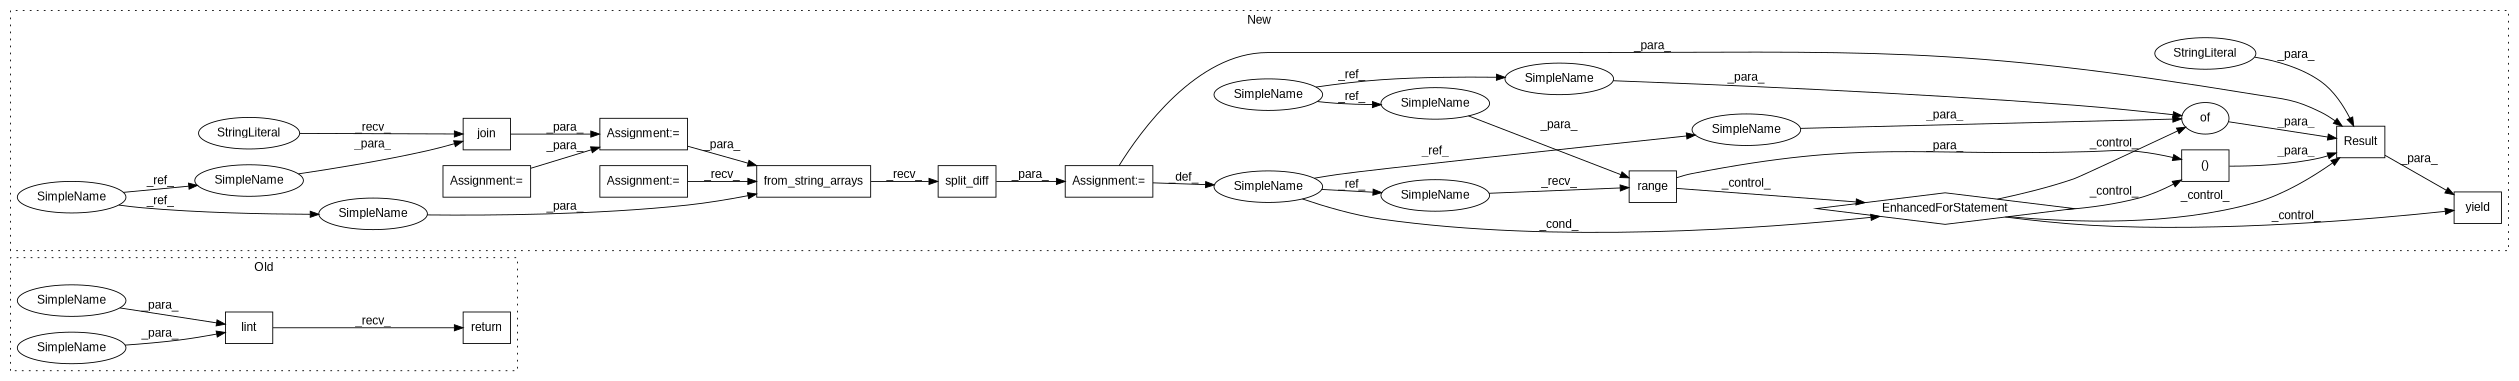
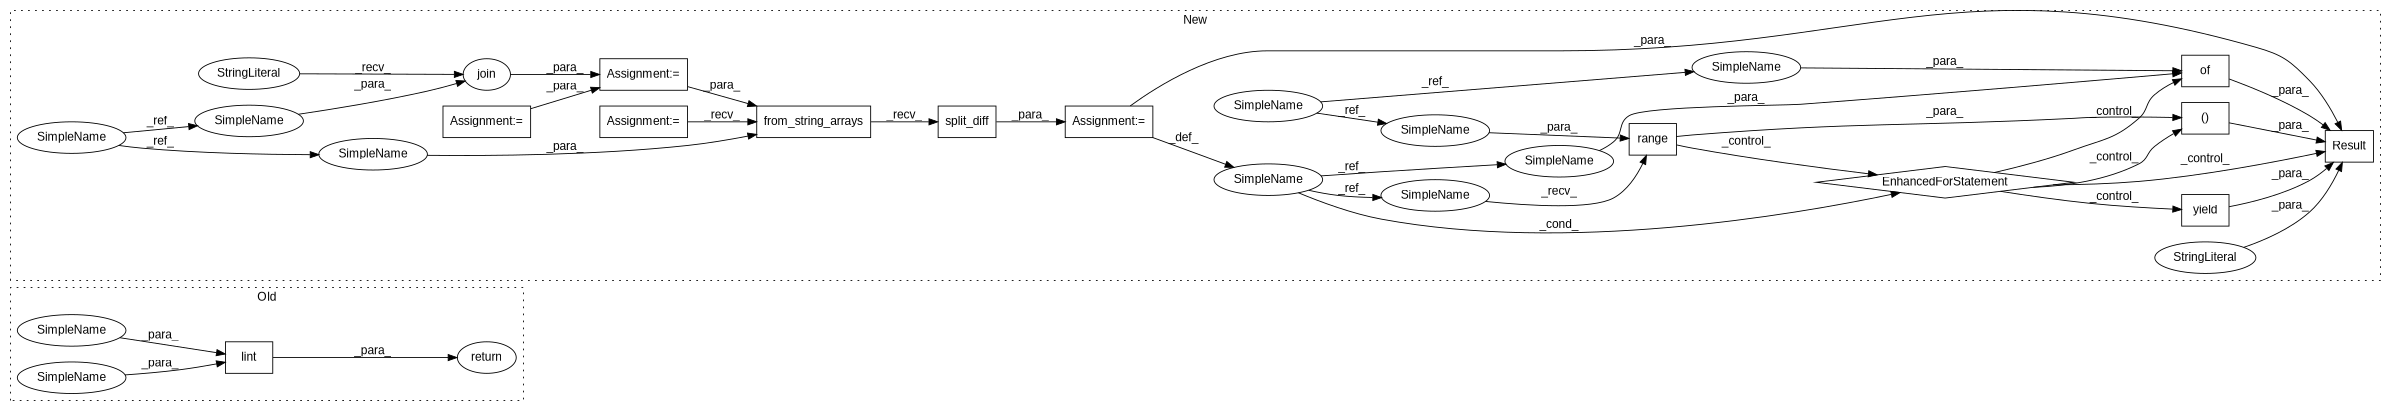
node "of": shape ellipse -> box
node "join": shape box -> ellipse
edge "Result" -> "yield": reversed
edge "lint" -> "return": label "_recv_" -> "_para_"
node "return": shape box -> ellipse
